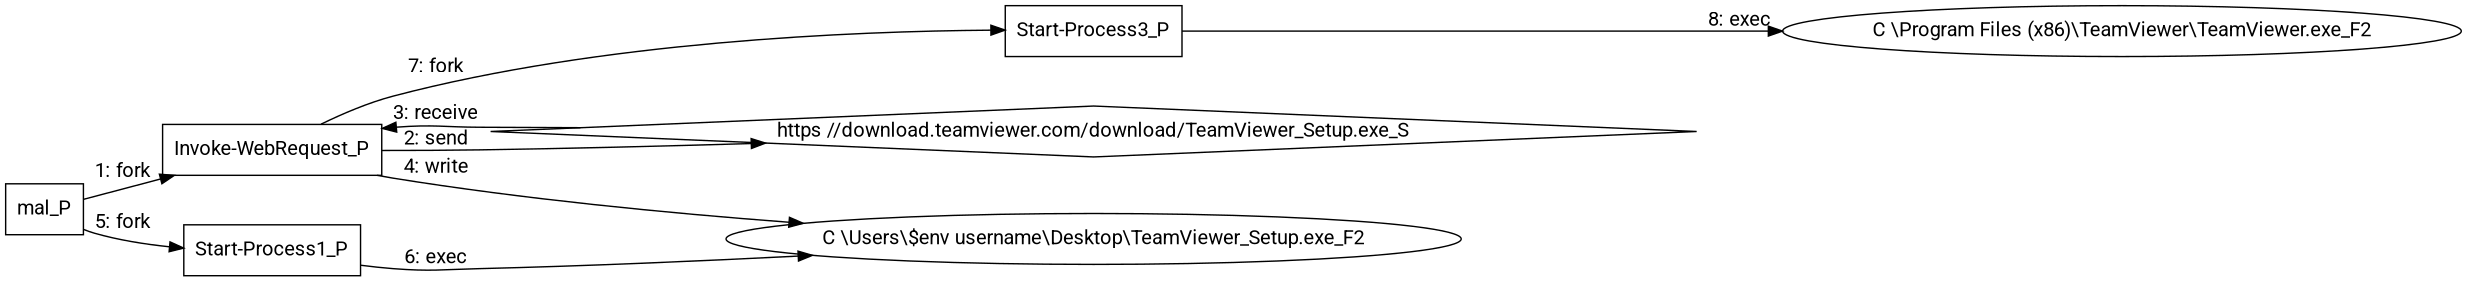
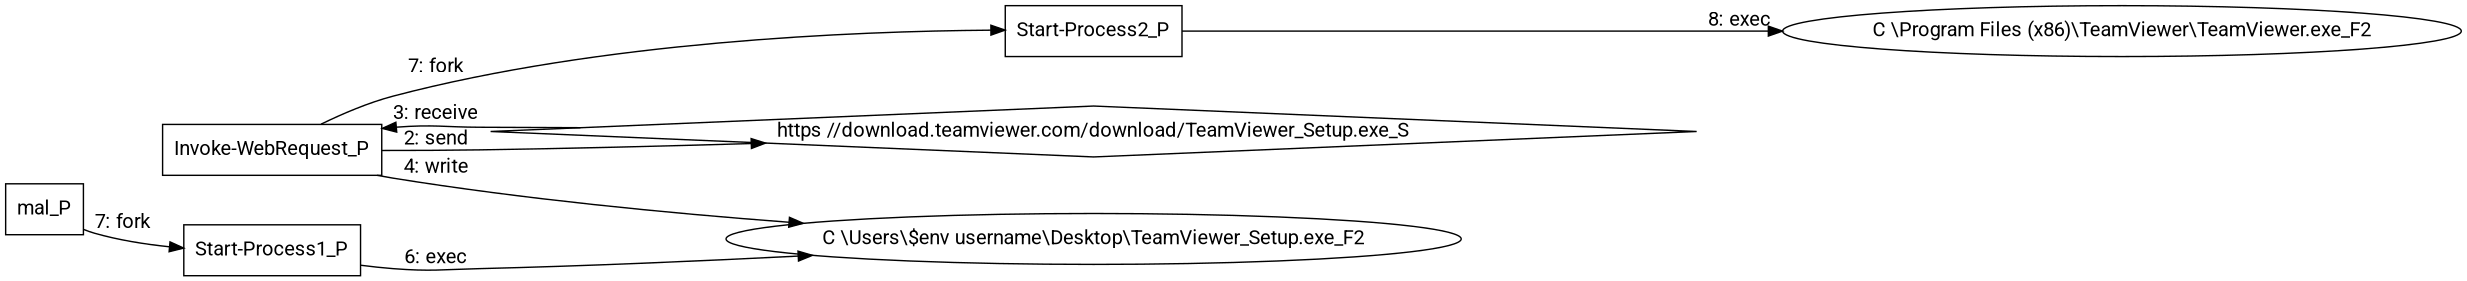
node "Start-Process3_P": label "Start-Process3_P" -> "Start-Process2_P"
edge "mal_P" -> "Invoke-WebRequest_P": removed, label "1: fork"
edge "mal_P" -> "Start-Process1_P": label "5: fork" -> "7: fork"
